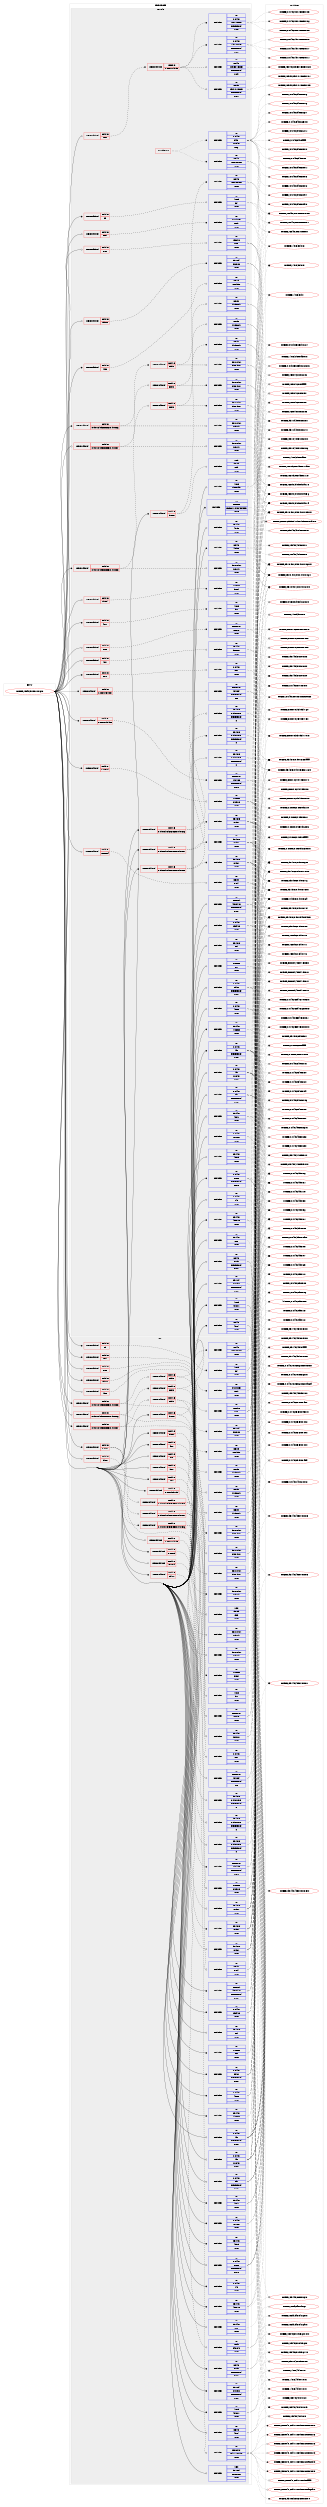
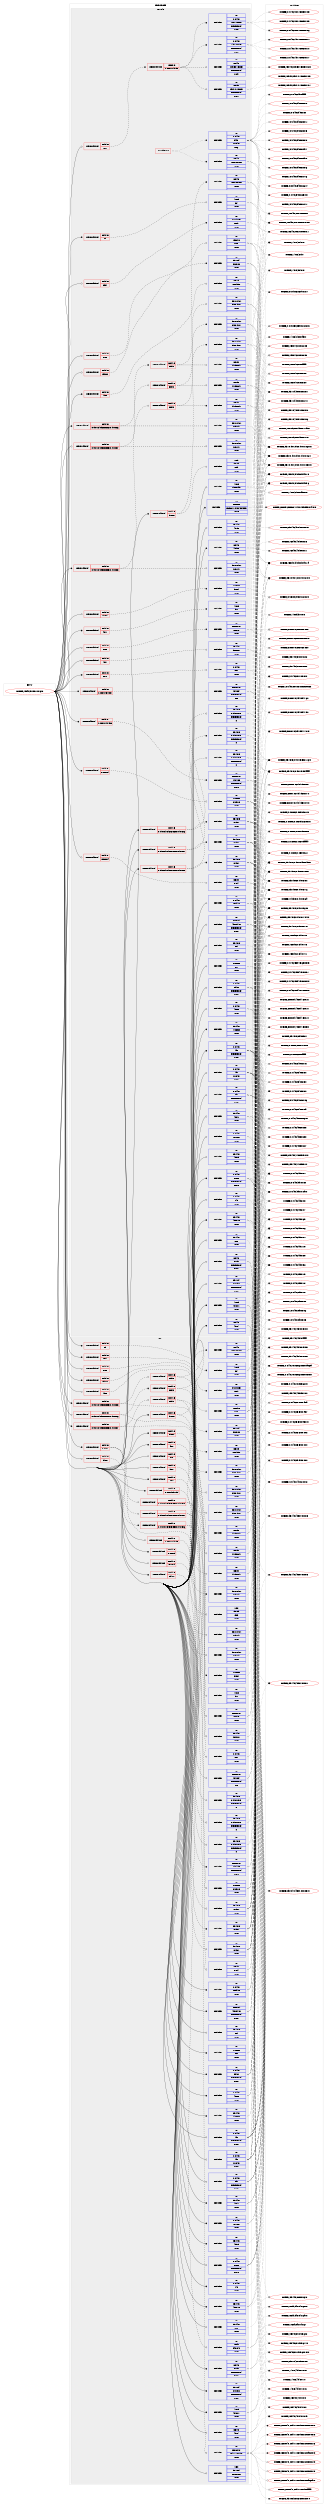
node "portage://sys-libs/glibc-2.26-r7": label "portage://sys-libs/glibc-2.26-r7" -> "portage://cups-libs/glibc-2.26-r7"
node "portage://dev-libs/jansson-2.10": removed
node "iniparser://sys-libs/tdb-1.3.13": label "iniparser://sys-libs/tdb-1.3.13" -> "portage://sys-libs/tdb-1.3.13"
node "portage://dev-libs/libgcrypt-1.8.3-r1": label "portage://dev-libs/libgcrypt-1.8.3-r1" -> "portage://dev-print/libgcrypt-1.8.3-r1"
